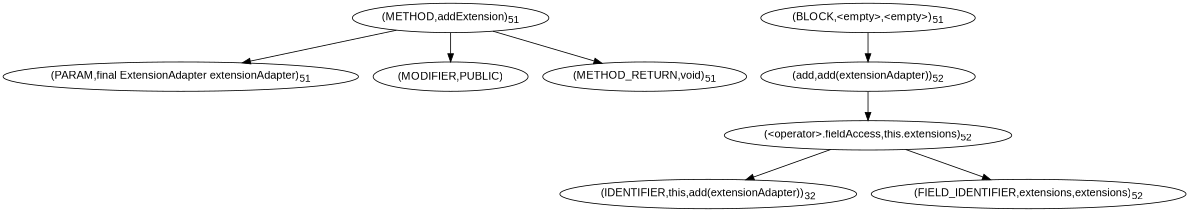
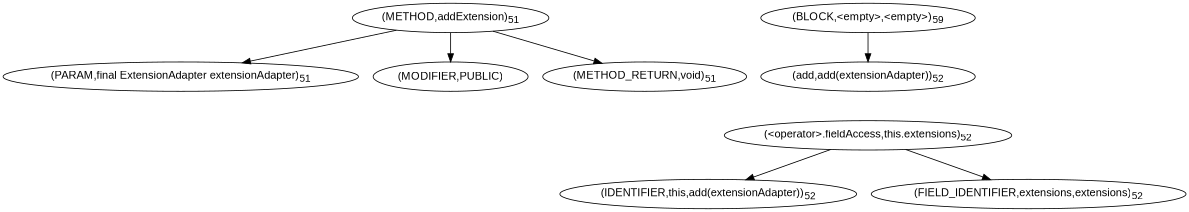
node "(BLOCK,<empty>,<empty>)": text "51" -> "59"
edge "(add,add(extensionAdapter))" -> "(<operator>.fieldAccess,this.extensions)": removed
node "(IDENTIFIER,this,add(extensionAdapter))": text "32" -> "52"
